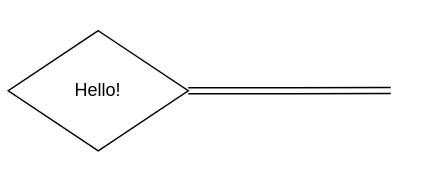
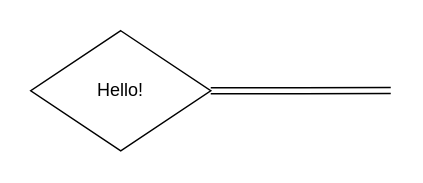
node "Hello!": moved (98, 91) -> (121, 91)
